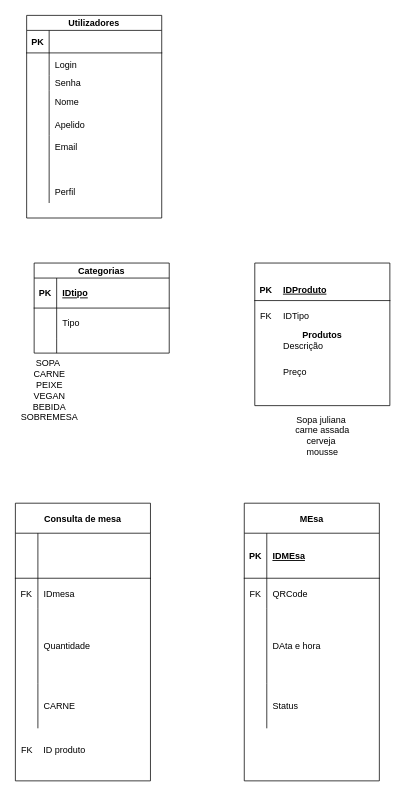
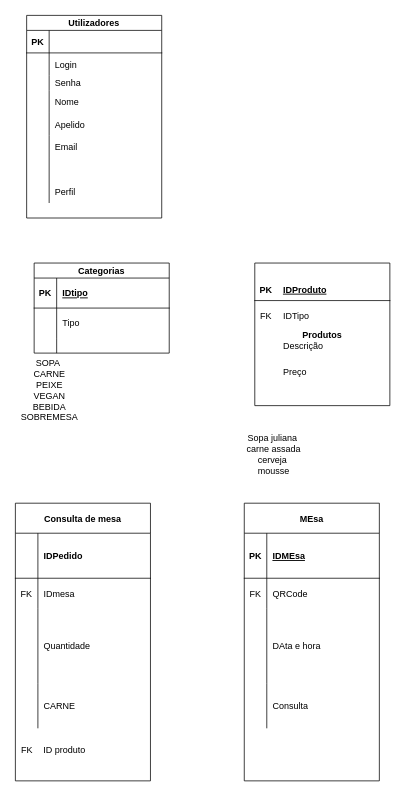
node "Sopa juliana carne assada cerveja mousse": moved (322, 435) -> (273, 454)
node "IDPedido": added
node "Status": label "Status" -> "Consulta"
